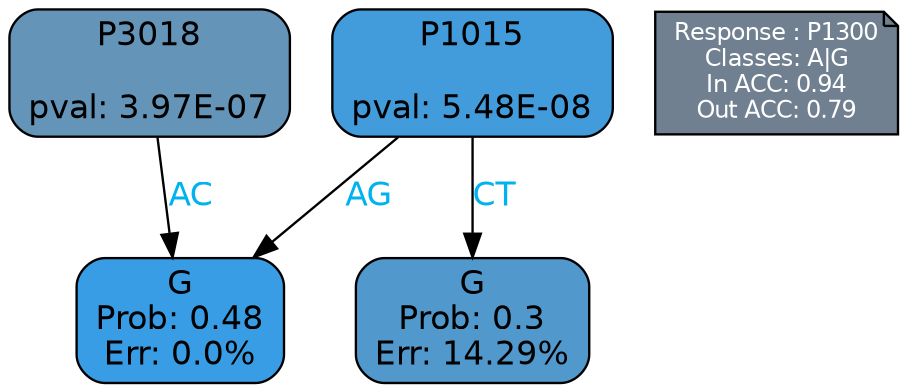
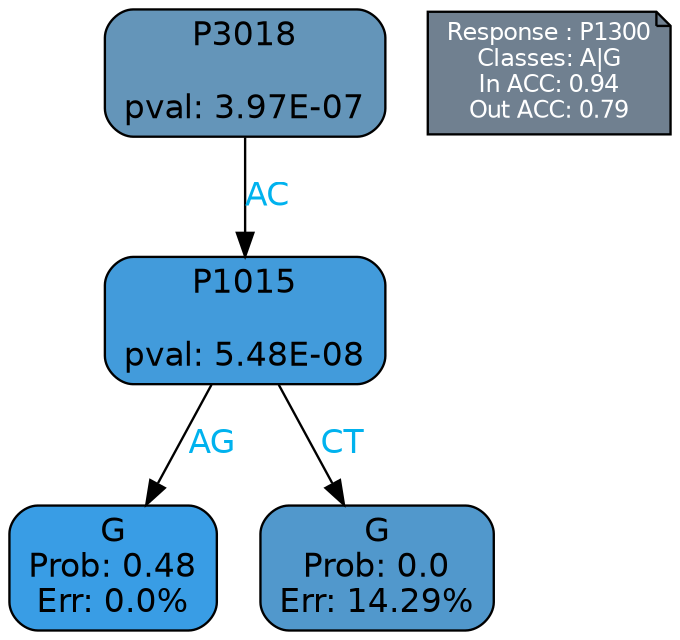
edge "P3018 pval: 3.97E-07" -> "G Prob: 0.48 Err: 0.0%": now "P3018 pval: 3.97E-07" -> "P1015 pval: 5.48E-08"
node "G Prob: 0.3 Err: 14.29%": label "G Prob: 0.3 Err: 14.29%" -> "G Prob: 0.0 Err: 14.29%"
